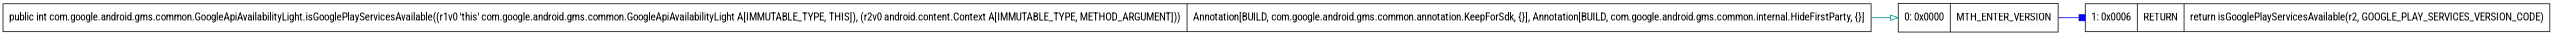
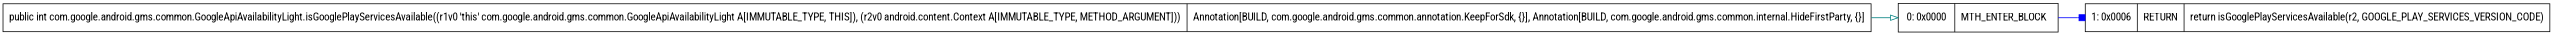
node "0: 0x0000": text "MTH_ENTER_VERSION" -> "MTH_ENTER_BLOCK"
